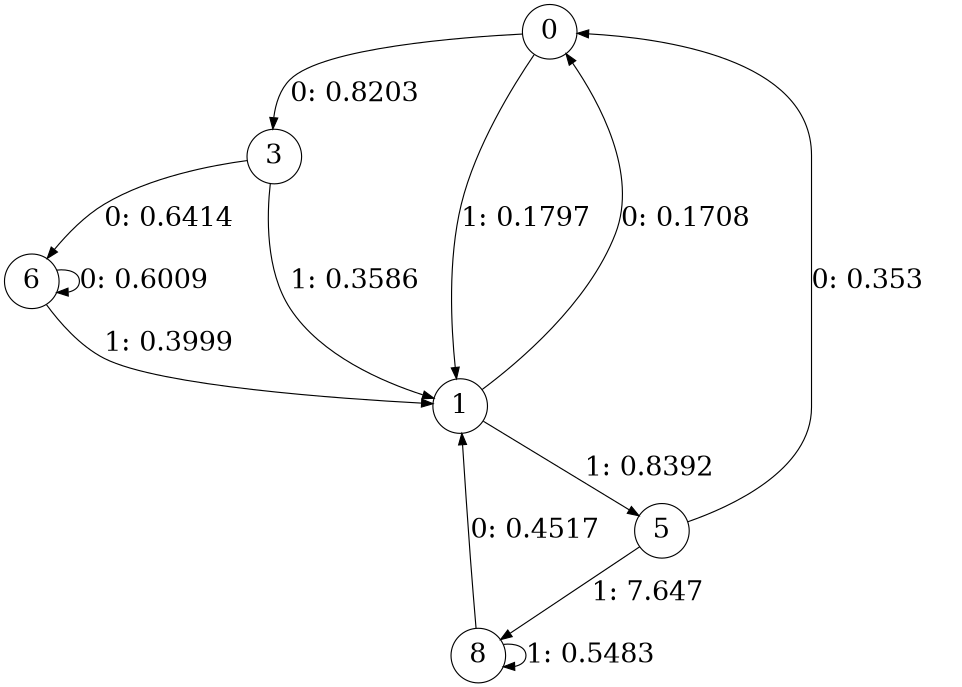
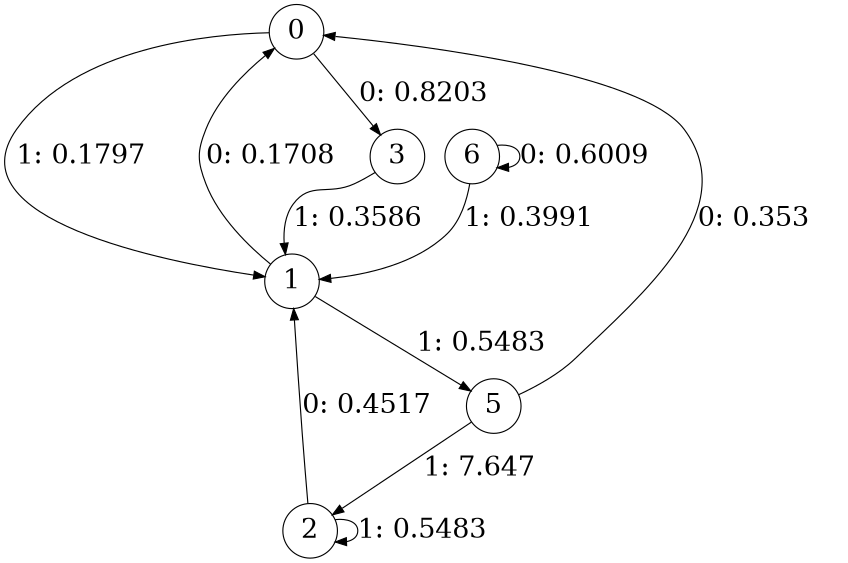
edge "3" -> "6": removed, label "0: 0.6414"
edge "6" -> "1": label "1: 0.3999   " -> "1: 0.3991   "
edge "1" -> "5": label "1: 0.8392   " -> "1: 0.5483   "
node "8": label "8" -> "2"
